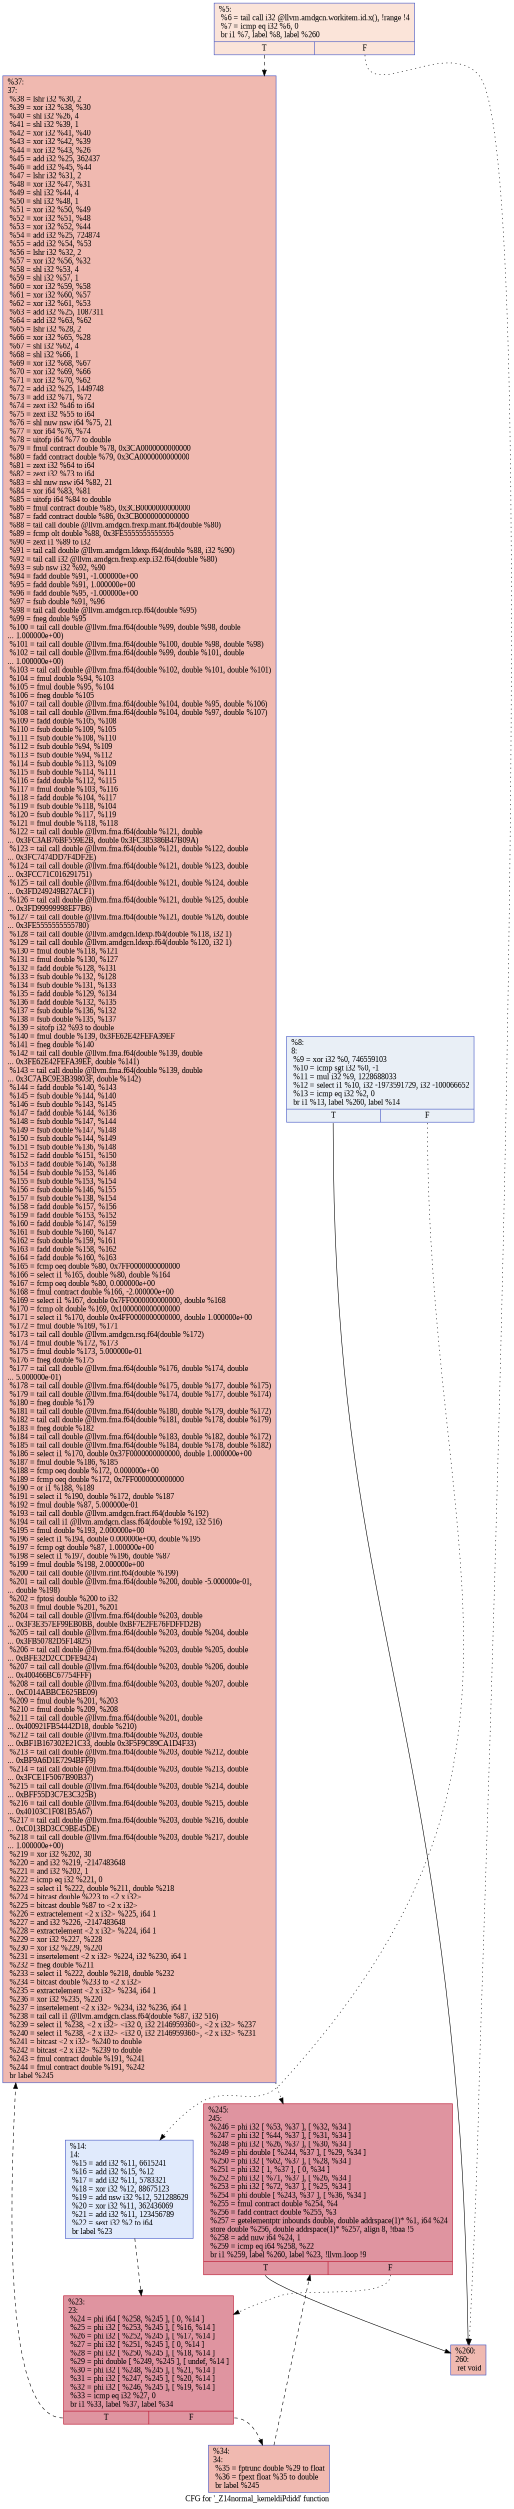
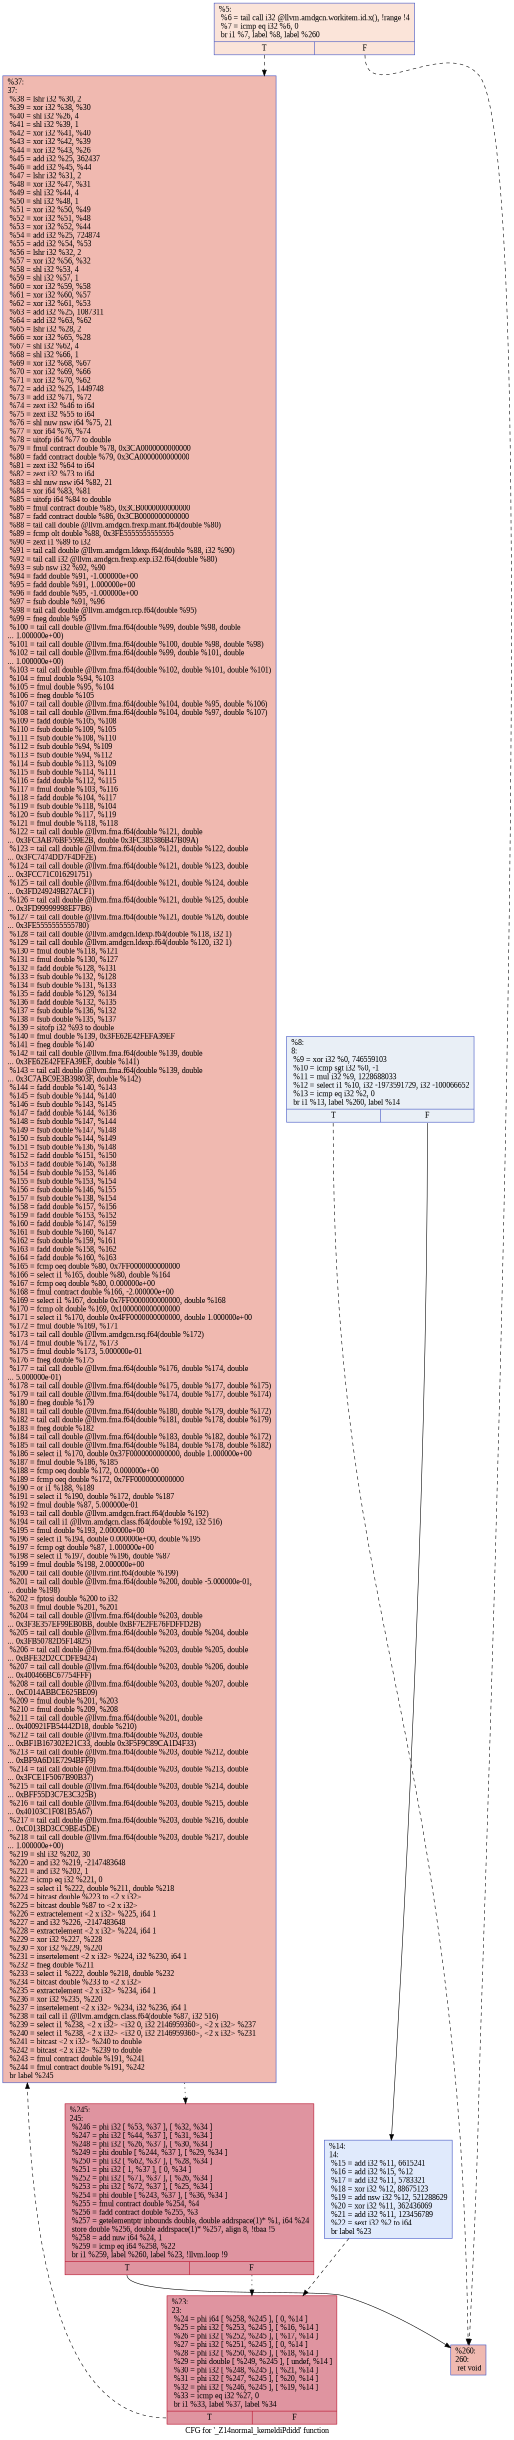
edge "%5:" -> "%260:": style dotted -> dashed
edge "%8:" -> "%14:": style dotted -> solid
edge "%8:" -> "%260:": style solid -> dashed
node "%37:": text "%219 = xor i32 %202, 30" -> "%219 = shl i32 %202, 30"
node "%34:": removed
